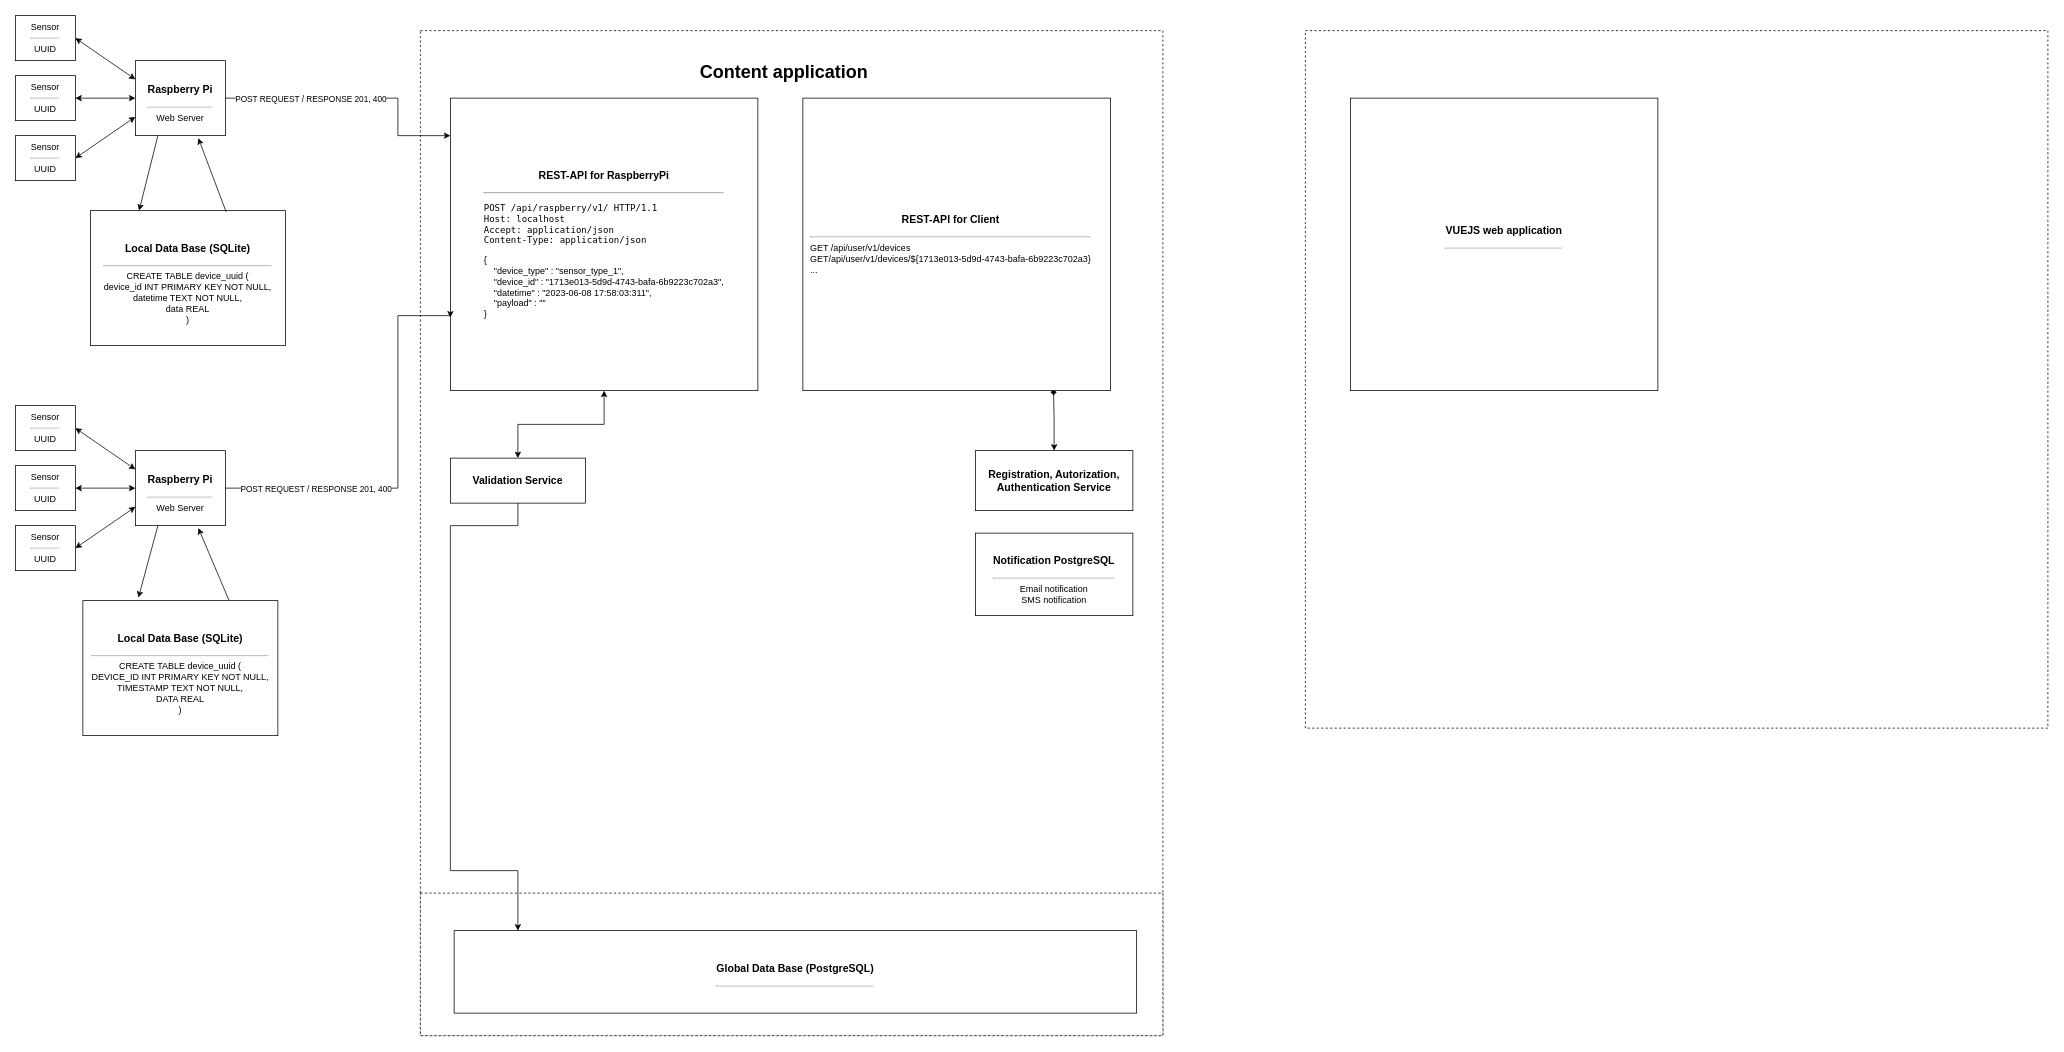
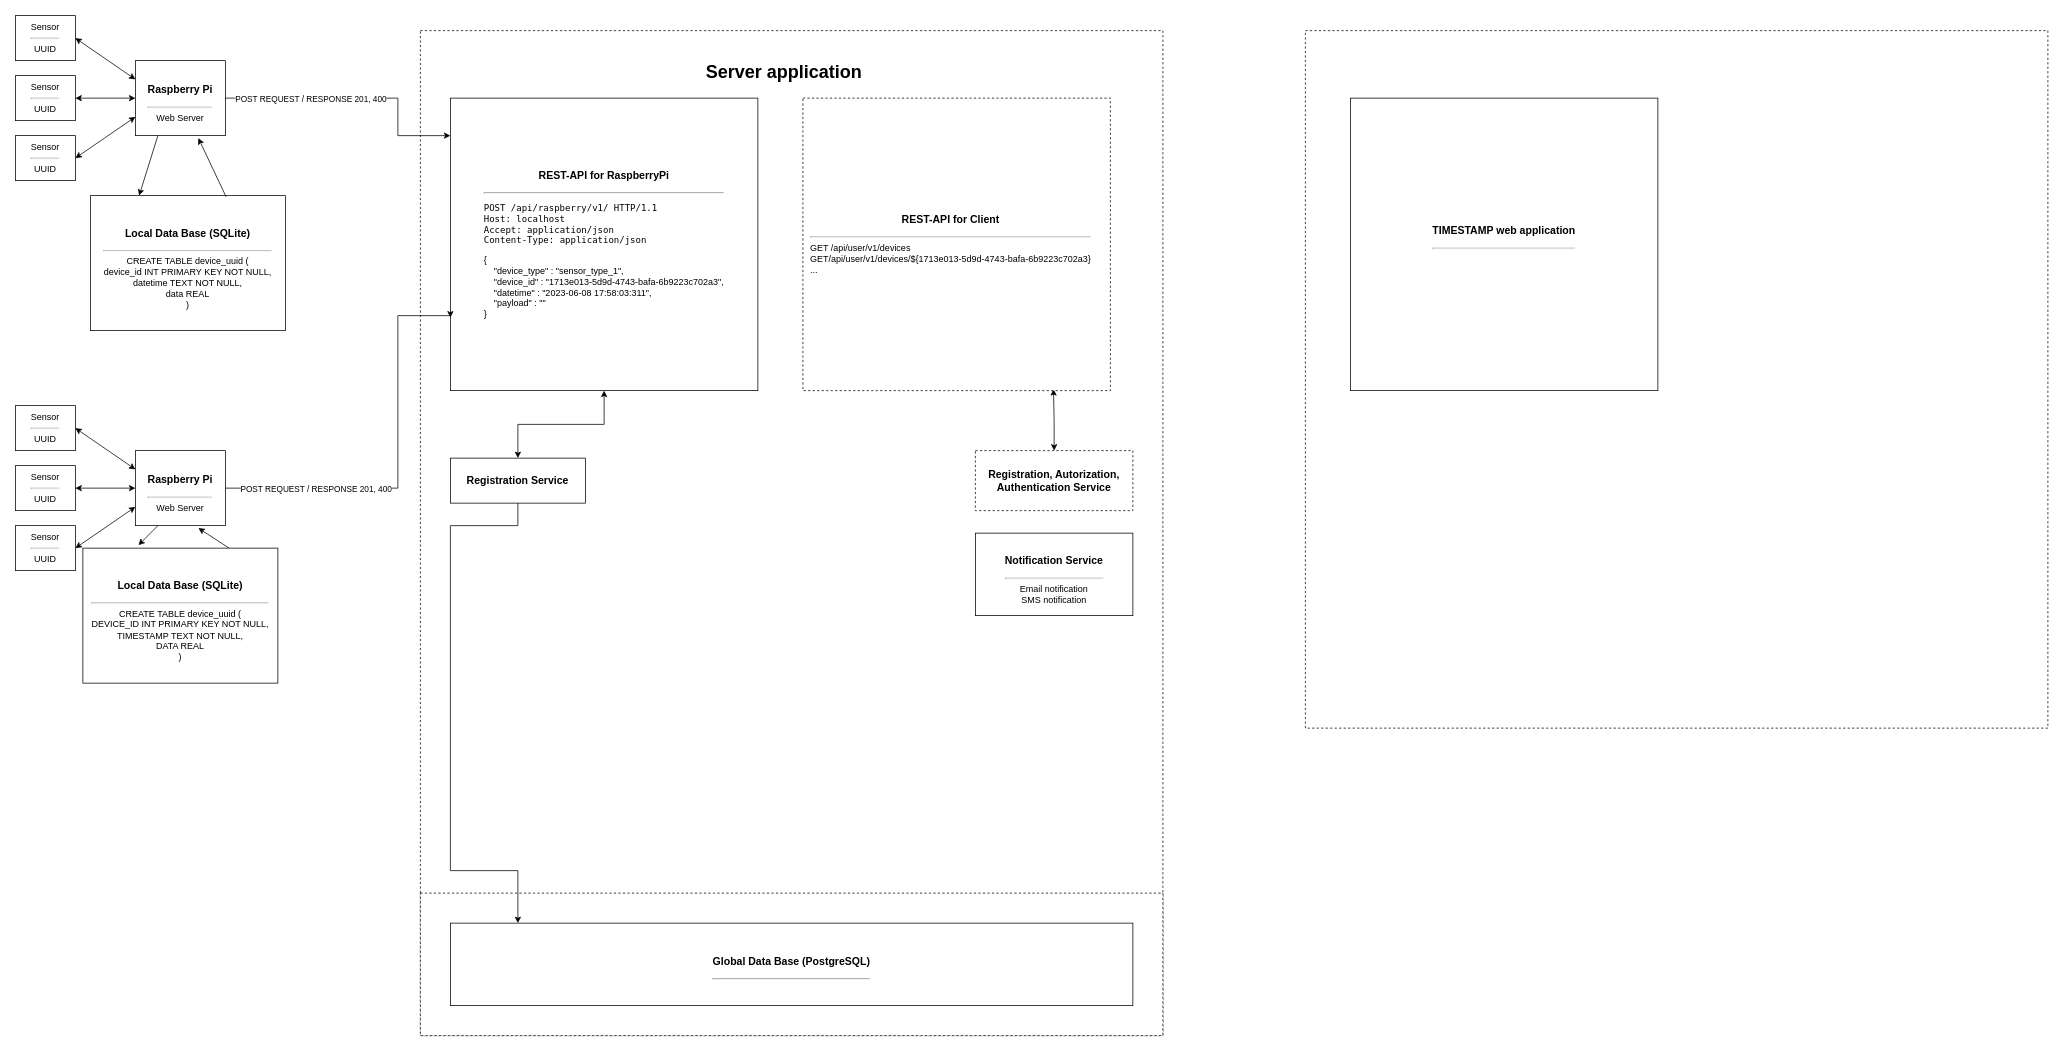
node "Content application": label "Content application" -> "Server application"
node "REST-API for ClientGET /api/user/v1/devices GET/api/user/v1/devices/${1713e013-5d9d-4743-bafa-6b9223c702a3} ...": style solid -> dashed
node "VUEJS web application": label "VUEJS web application" -> "TIMESTAMP web application"
node "Local Data Base (SQLite) CREATE TABLE device_uuid ( device_id INT PRIMARY KEY NOT NULL, datetime TEXT NOT NULL, data REAL )": moved (188, 278) -> (188, 263)
edge "REST-API for ClientGET /api/user/v1/devices GET/api/user/v1/devices/${1713e013-5d9d-4743-bafa-6b9223c702a3} ..." -- "Registration, Autorization, Authentication Service": arrowhead diamond -> classic
node "Validation Service": label "Validation Service" -> "Registration Service"
node "Registration, Autorization, Authentication Service": style solid -> dashed
node "Notification PostgreSQL Email notification SMS notification": label "Notification PostgreSQL Email notification SMS notification" -> "Notification Service Email notification SMS notification"
node "Local Data Base (SQLite) CREATE TABLE device_uuid ( DEVICE_ID INT PRIMARY KEY NOT NULL, TIMESTAMP TEXT NOT NULL, DATA REAL )": moved (180, 668) -> (180, 615)
node "Global Data Base (PostgreSQL)": moved (795, 972) -> (792, 964)
